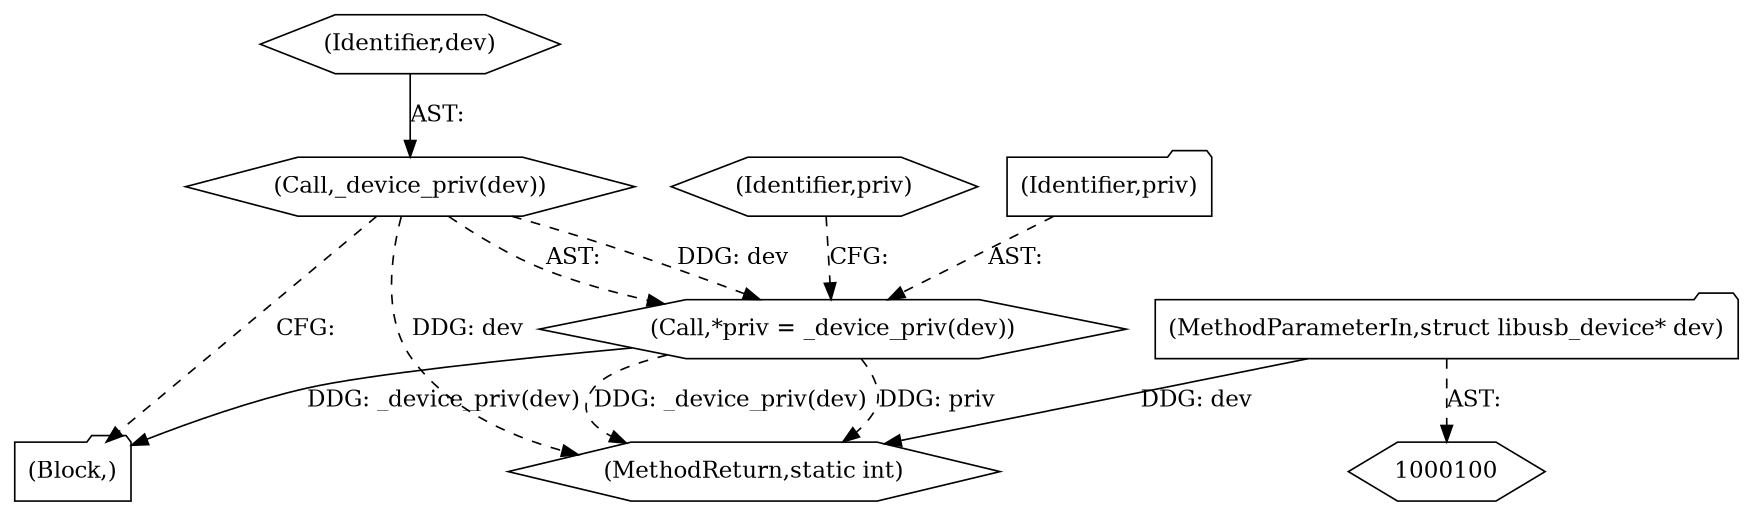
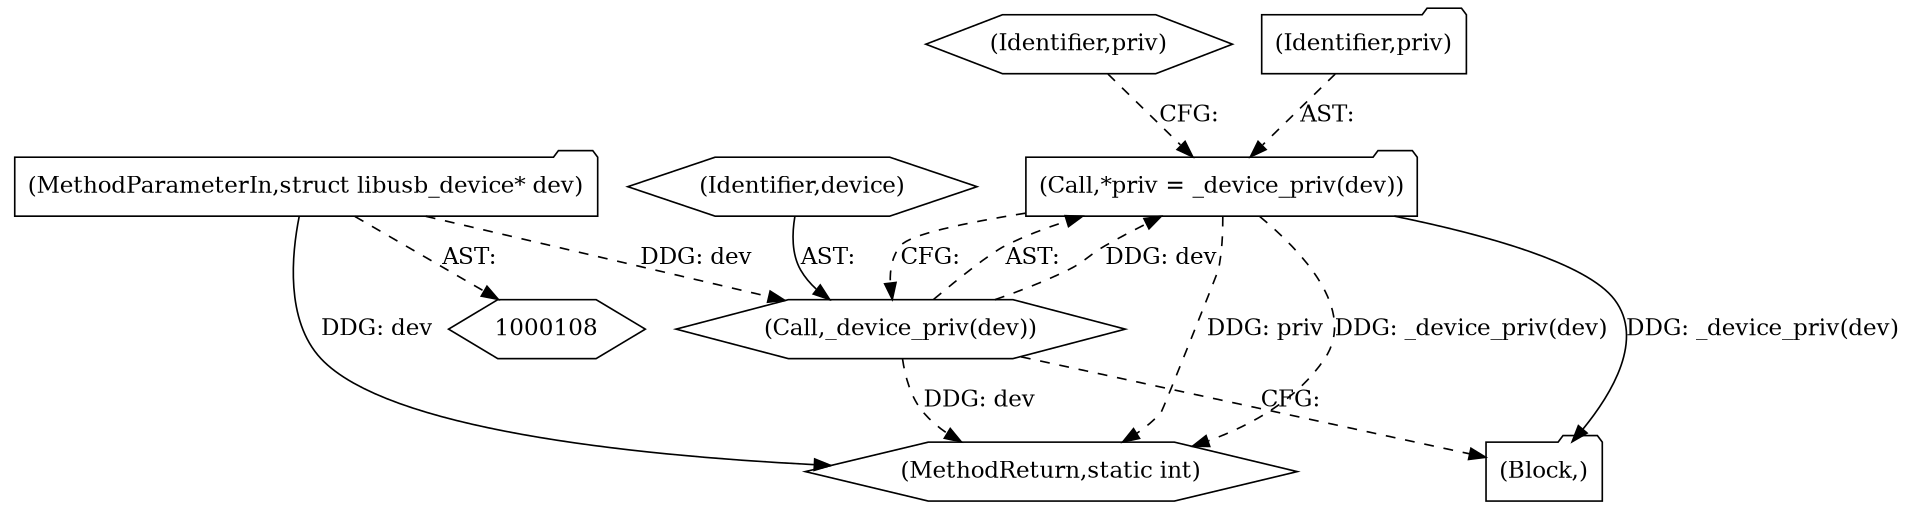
node "(Identifier,dev)": label "(Identifier,dev)" -> "(Identifier,device)"
edge "(Call,*priv = _device_priv(dev))" -> "(Call,_device_priv(dev))": added, label "CFG:"
edge "(MethodParameterIn,struct libusb_device* dev)" -> "(Call,_device_priv(dev))": added, label "DDG: dev"
node "(Call,*priv = _device_priv(dev))": shape hexagon -> folder
node "1000100": label "1000100" -> "1000108"
